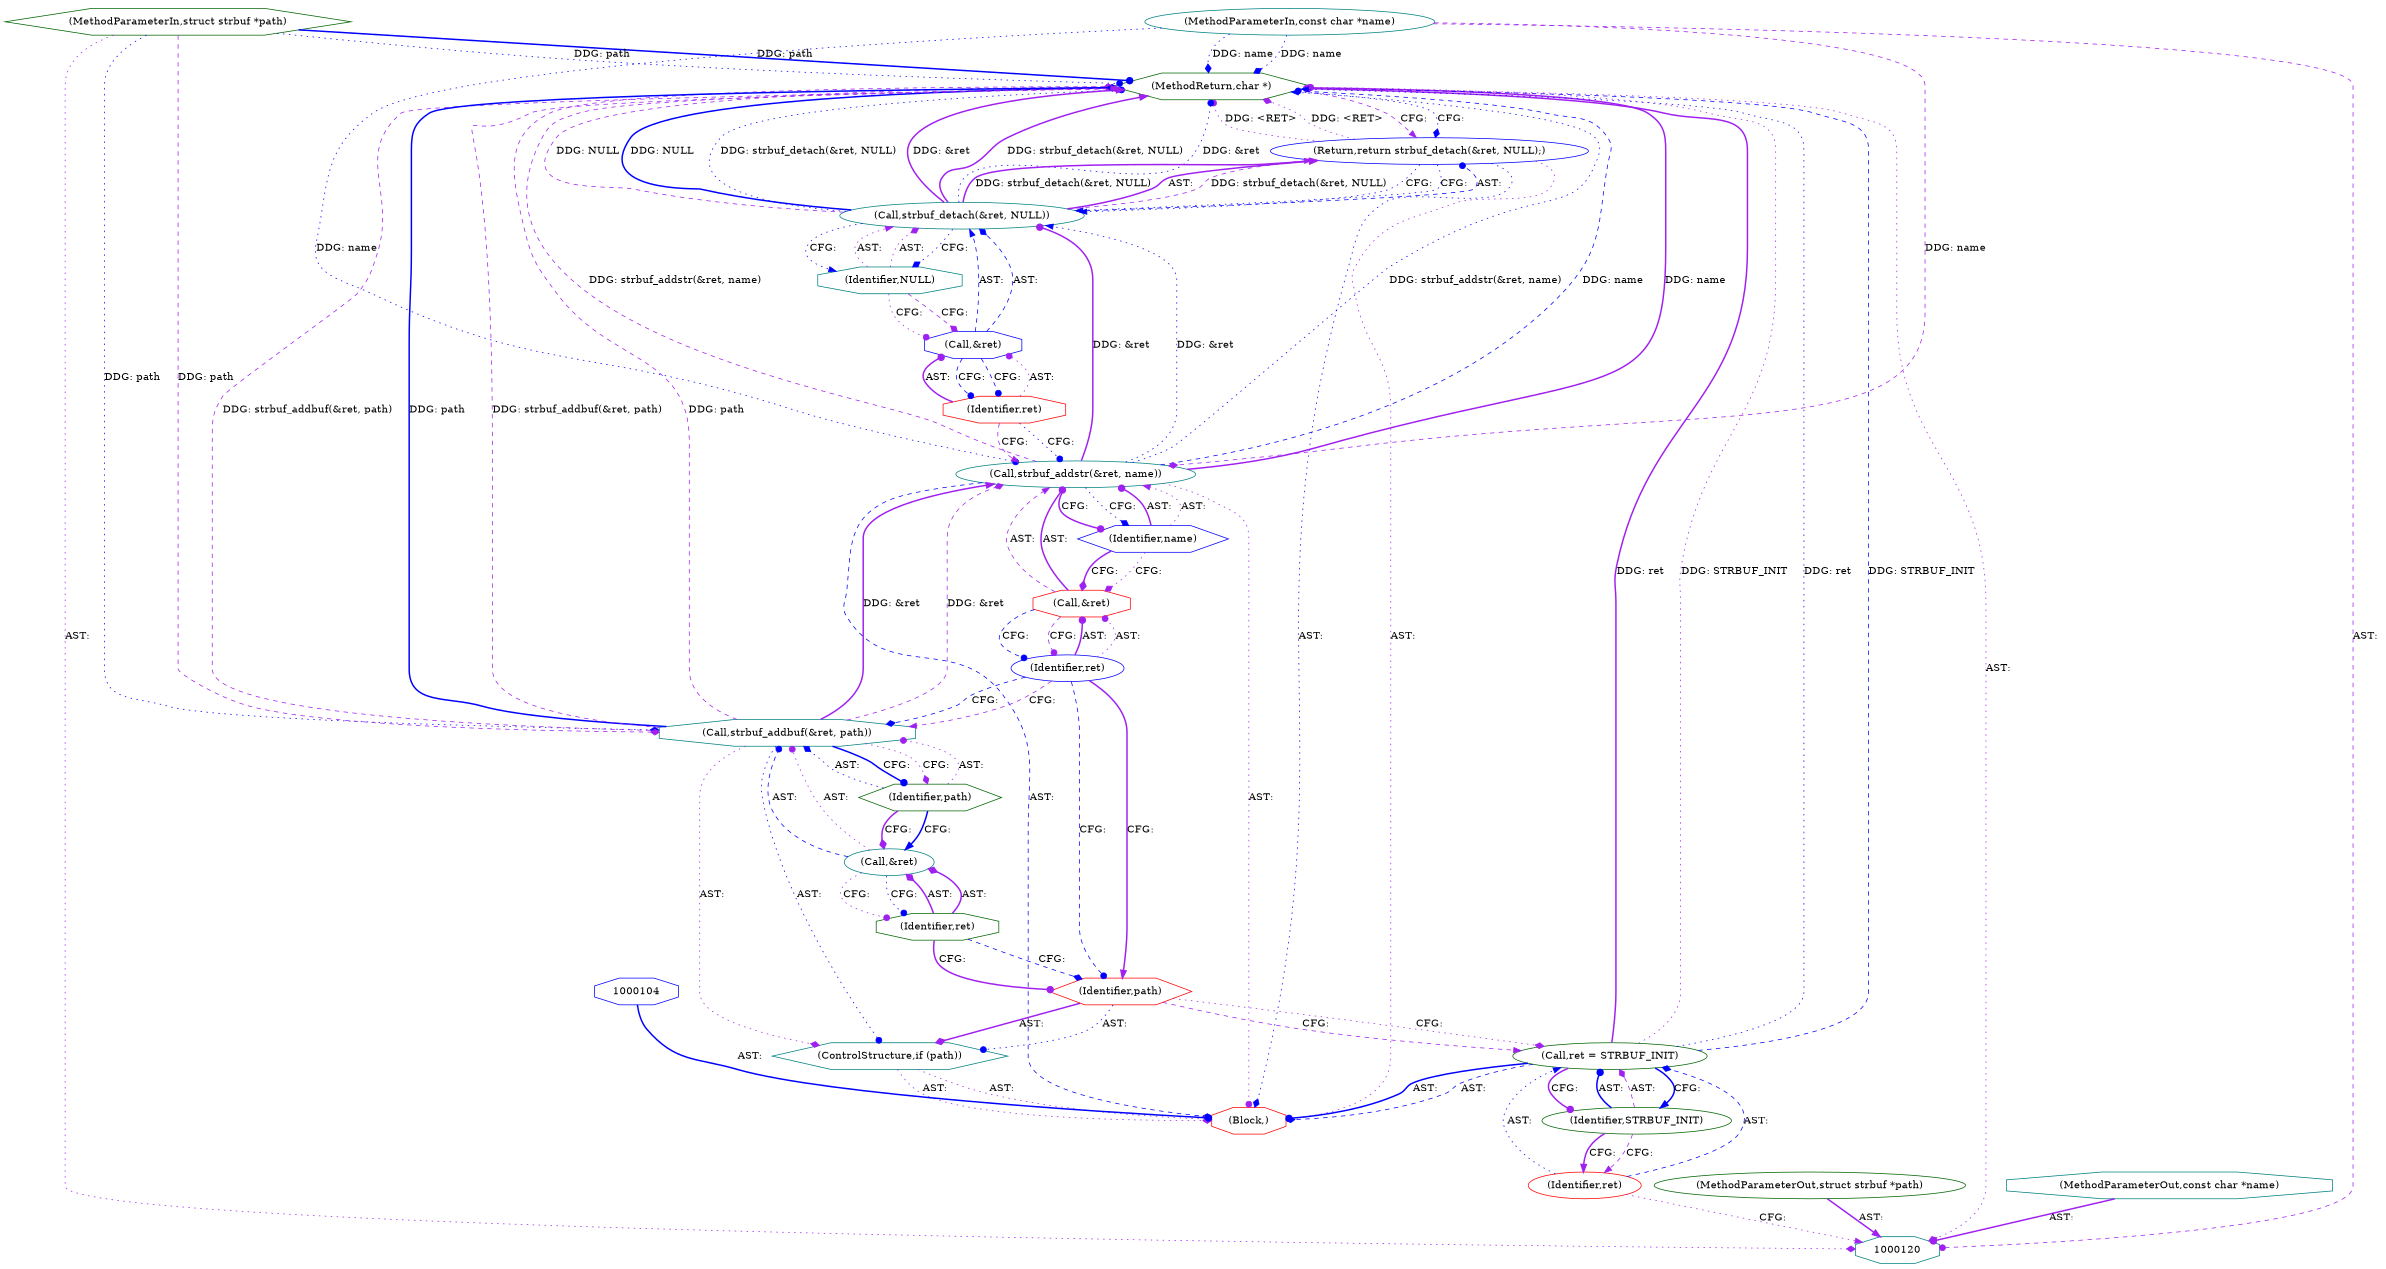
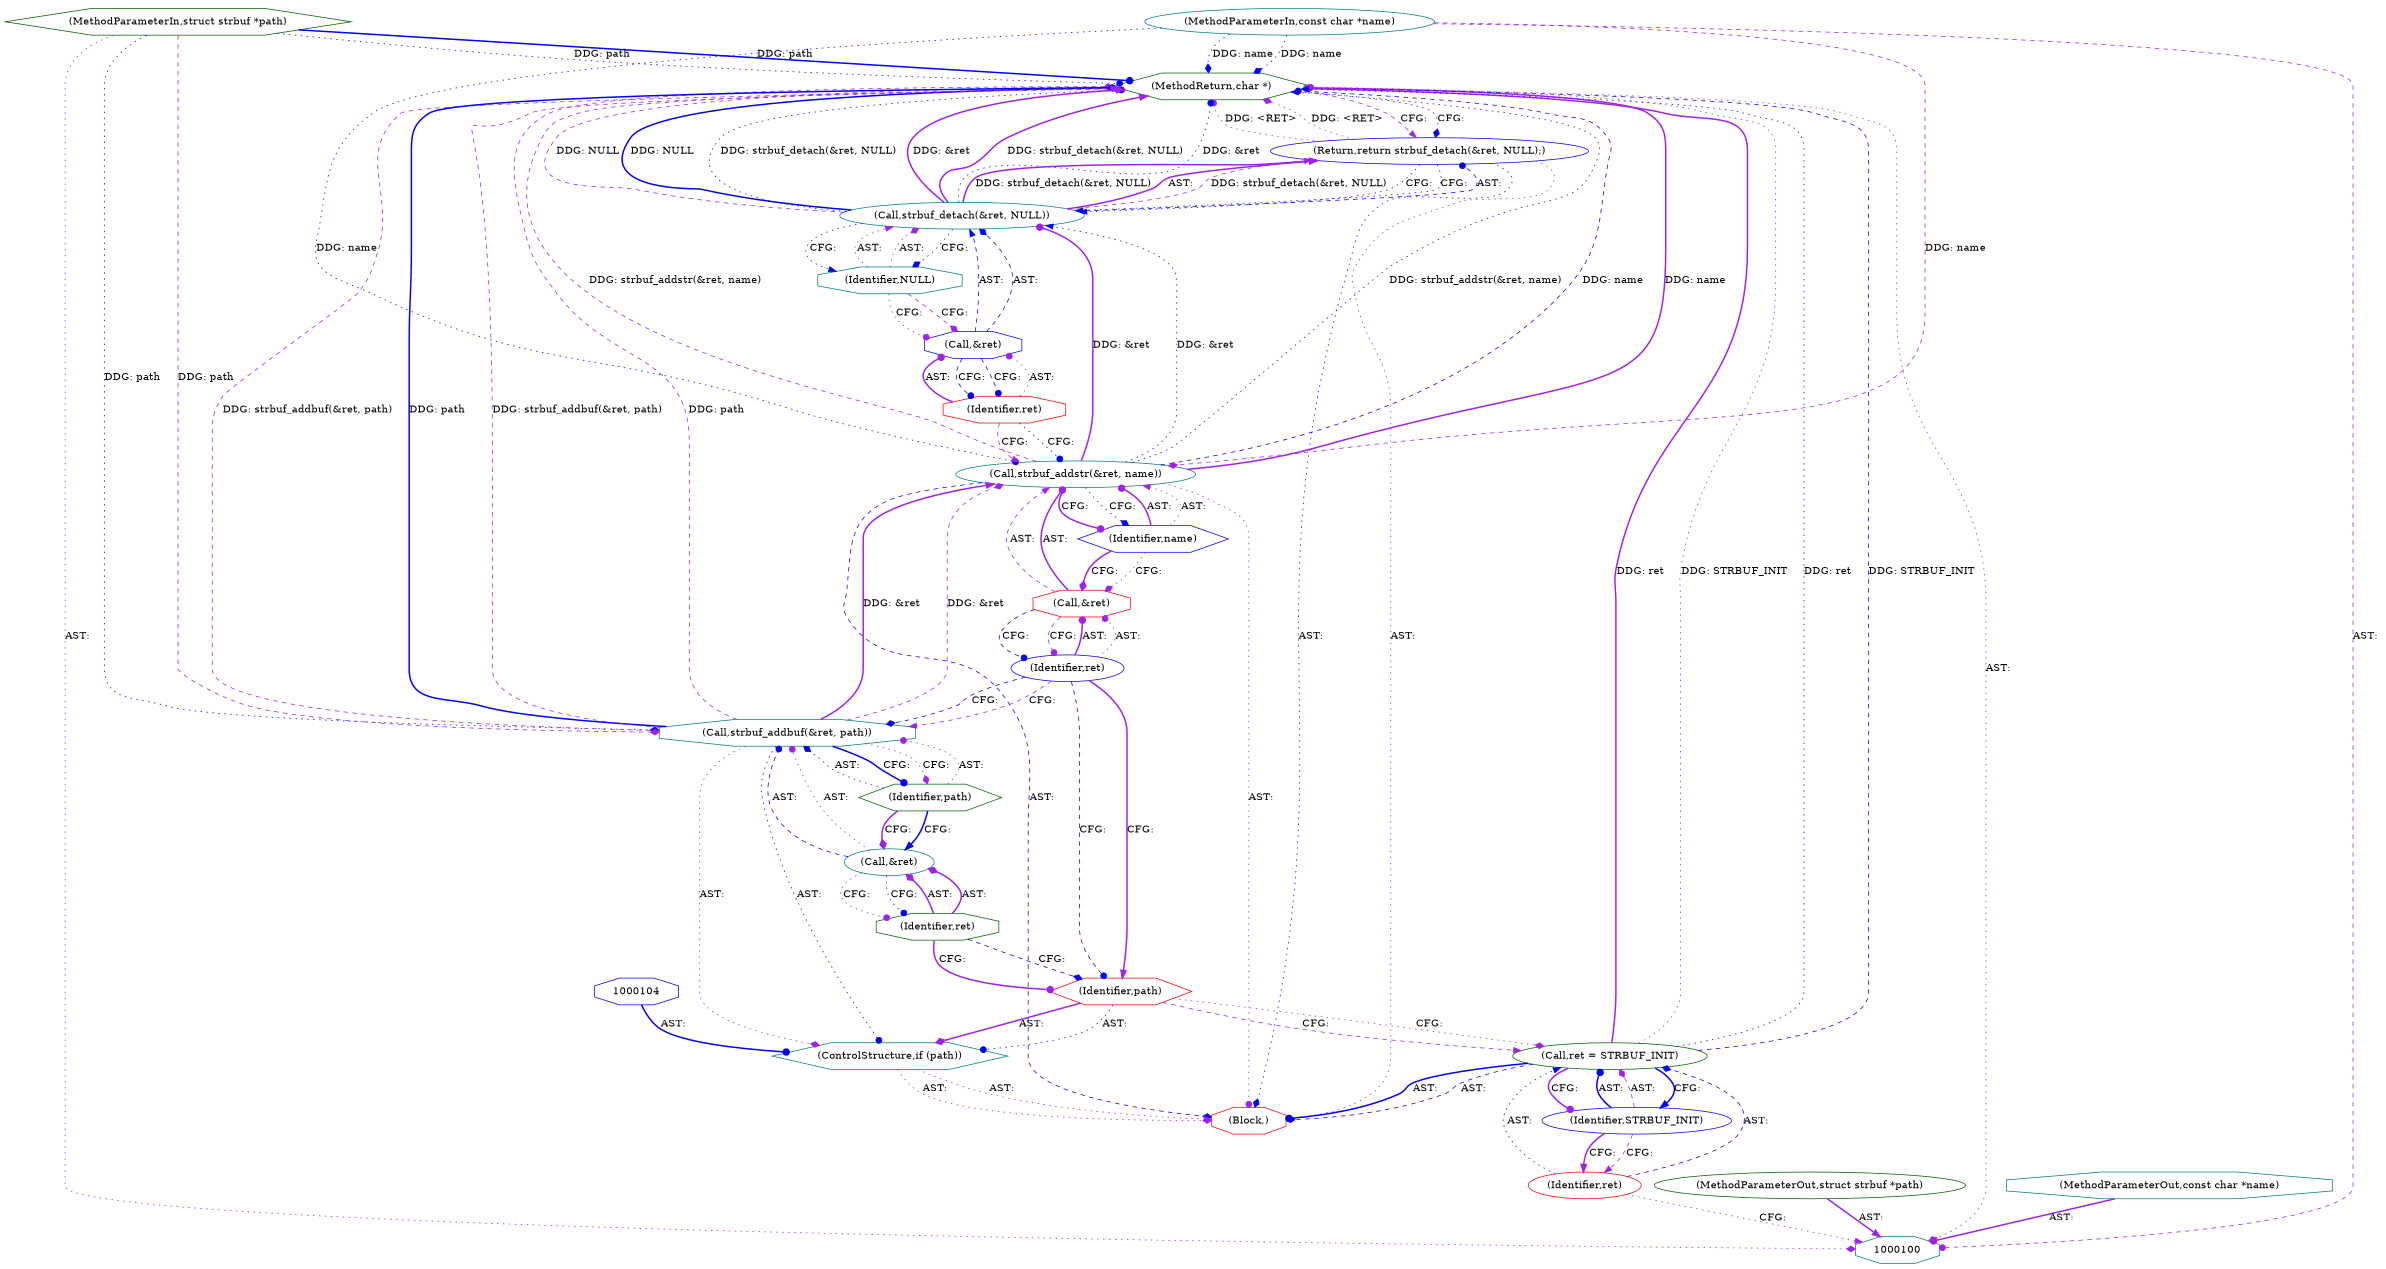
edge "1000104" -> "(Block,)": now "1000104" -> "(ControlStructure,if (path))"
node "(Identifier,STRBUF_INIT)": color darkgreen -> blue
node "1000120": label "1000120" -> "1000100"
